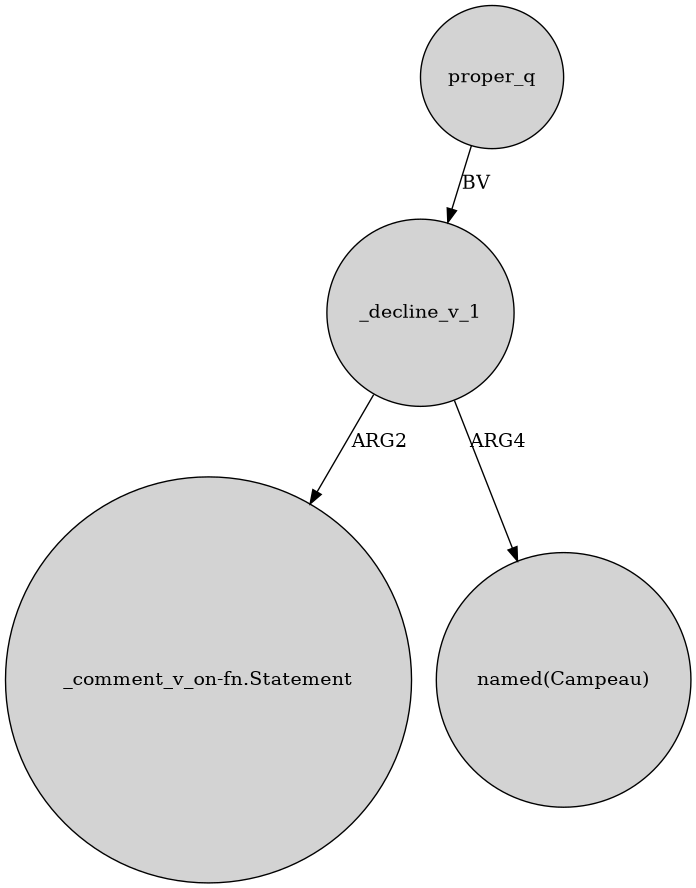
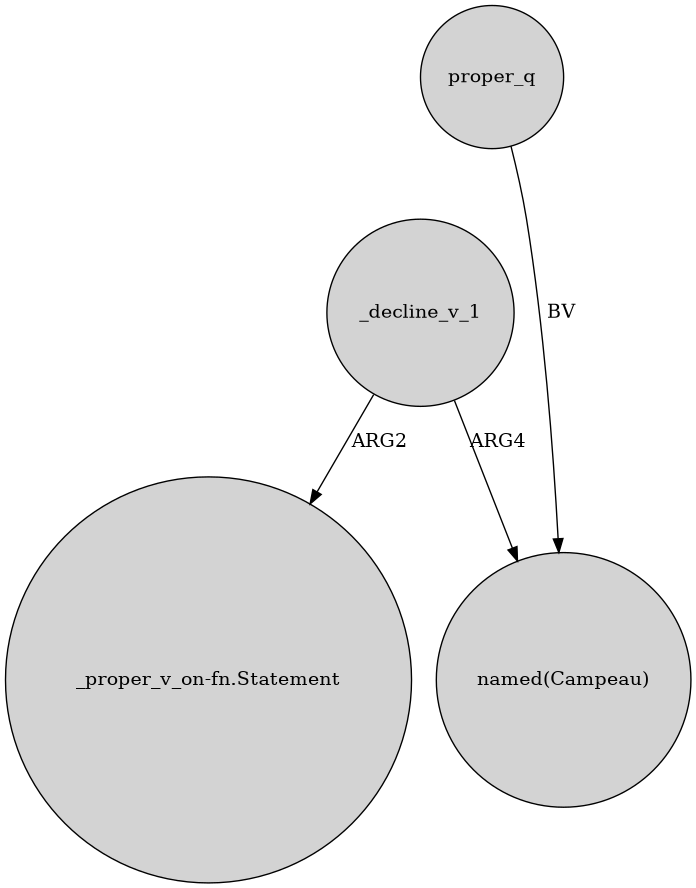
edge "proper_q" -> "_decline_v_1": now "proper_q" -> "named(Campeau)"
node "_comment_v_on-fn.Statement": label "_comment_v_on-fn.Statement" -> "_proper_v_on-fn.Statement"
